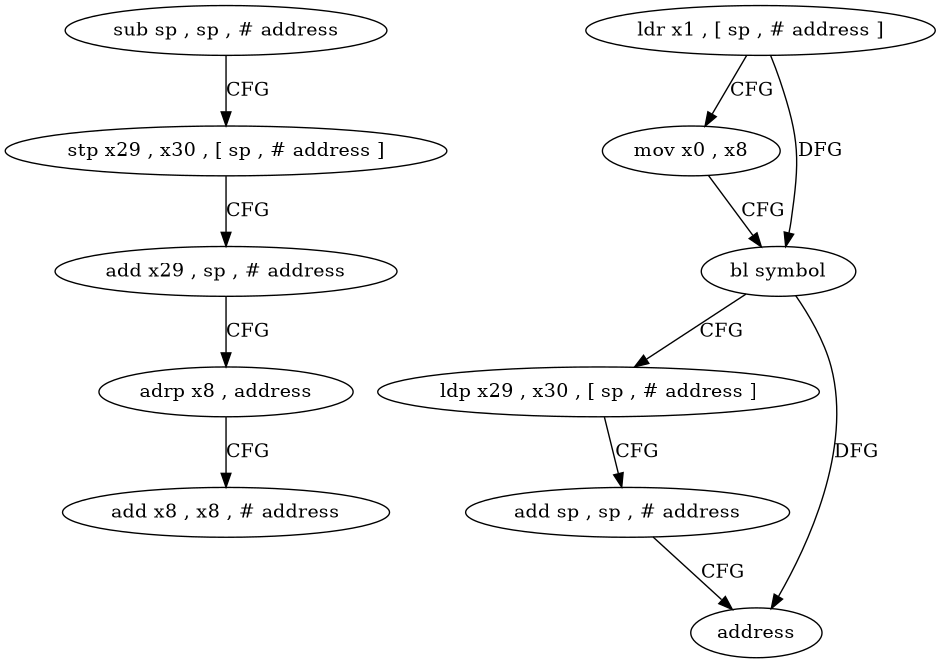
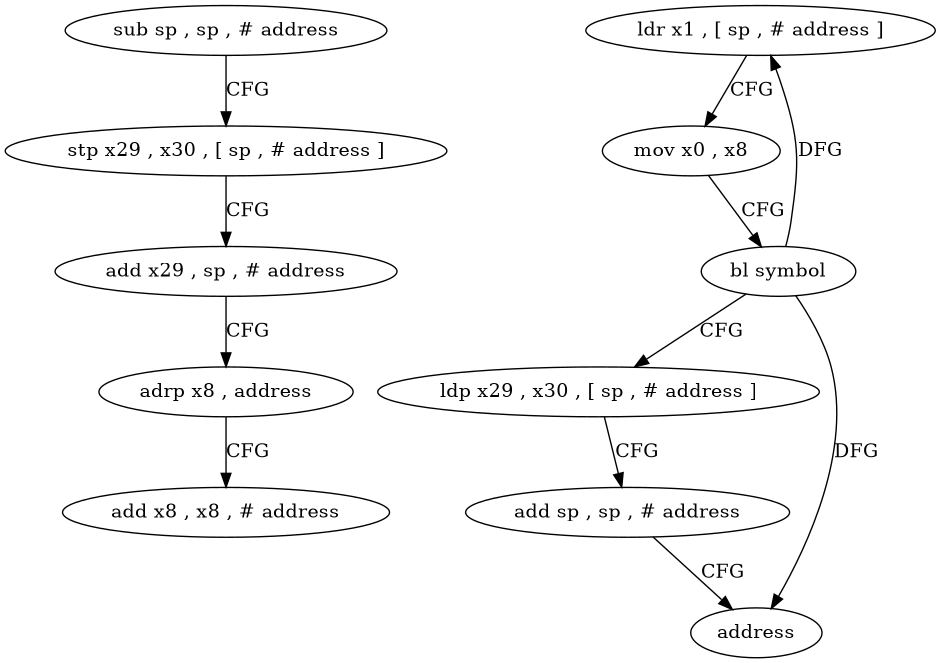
edge "ldr x1 , [ sp , # address ]" -> "bl symbol": reversed
